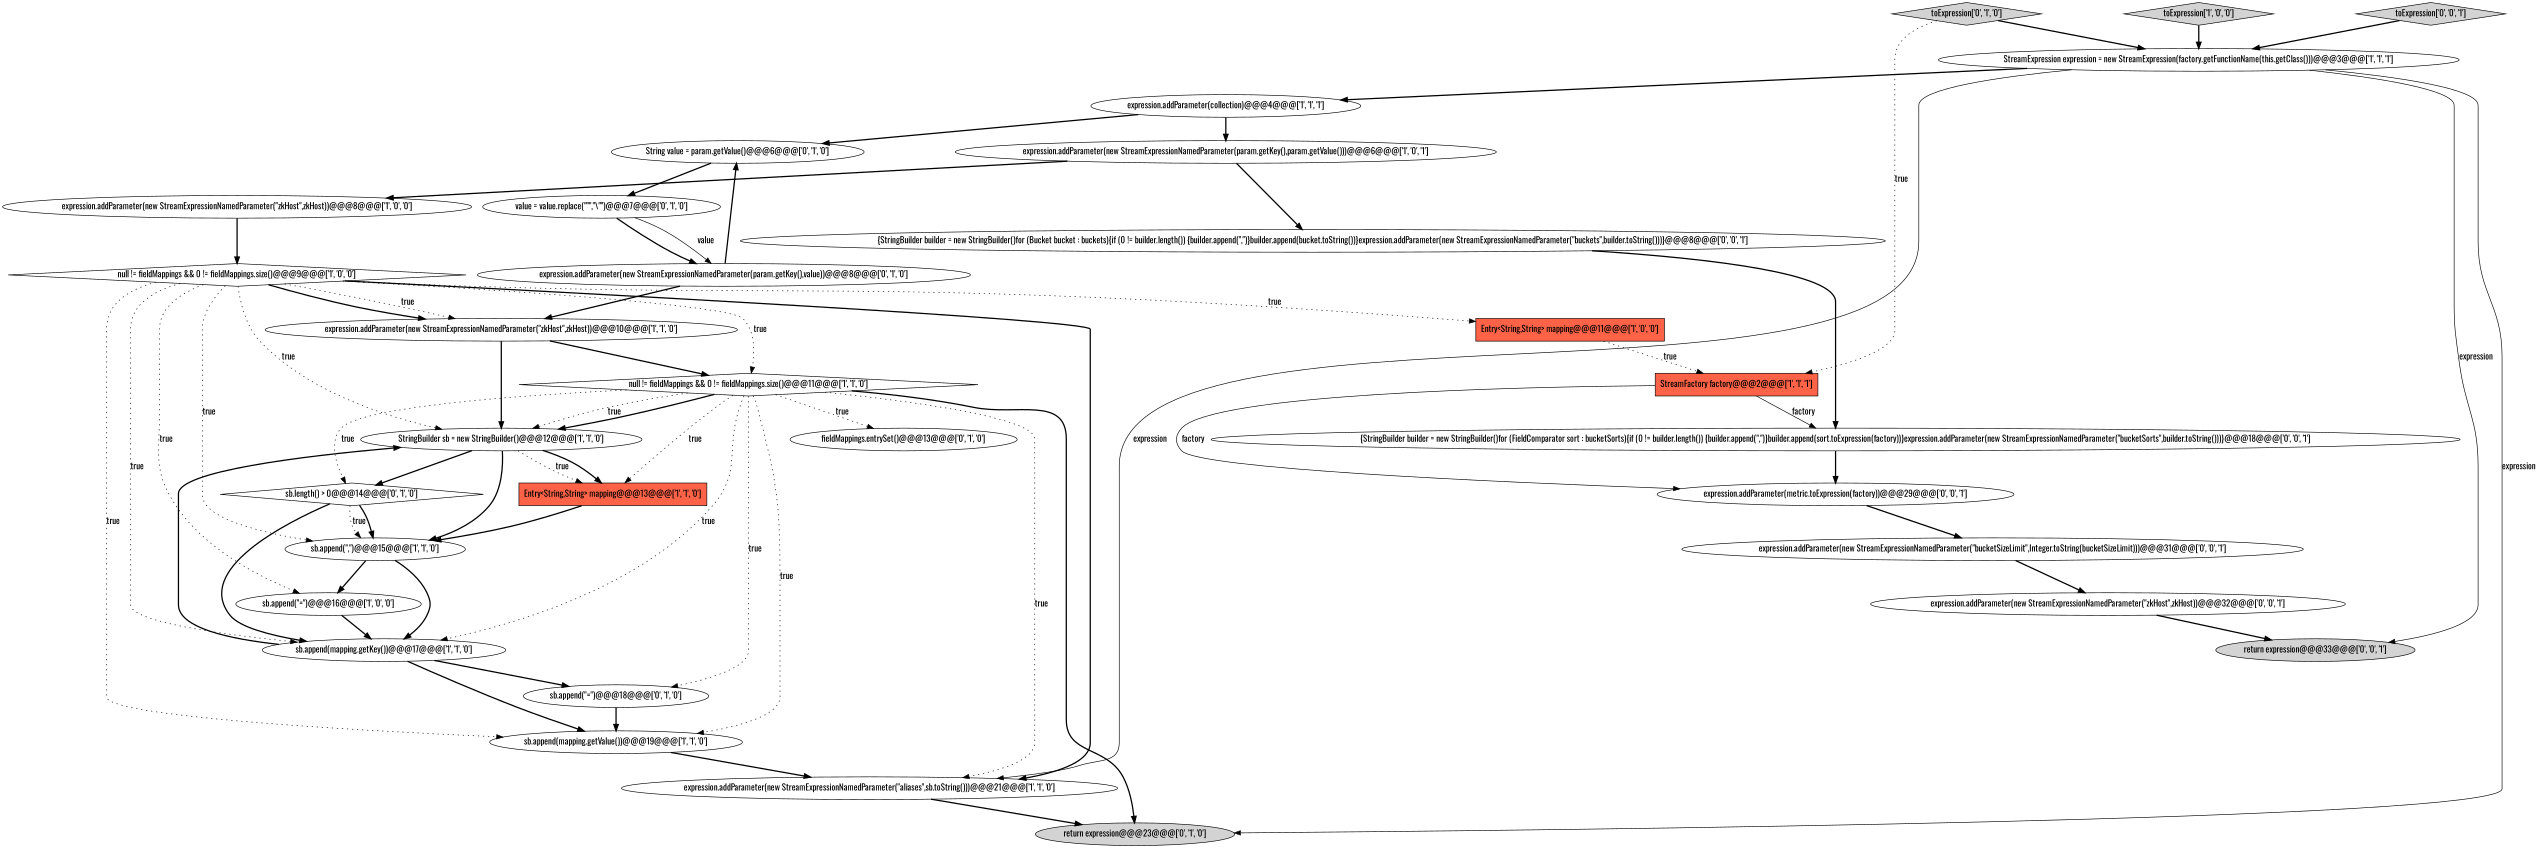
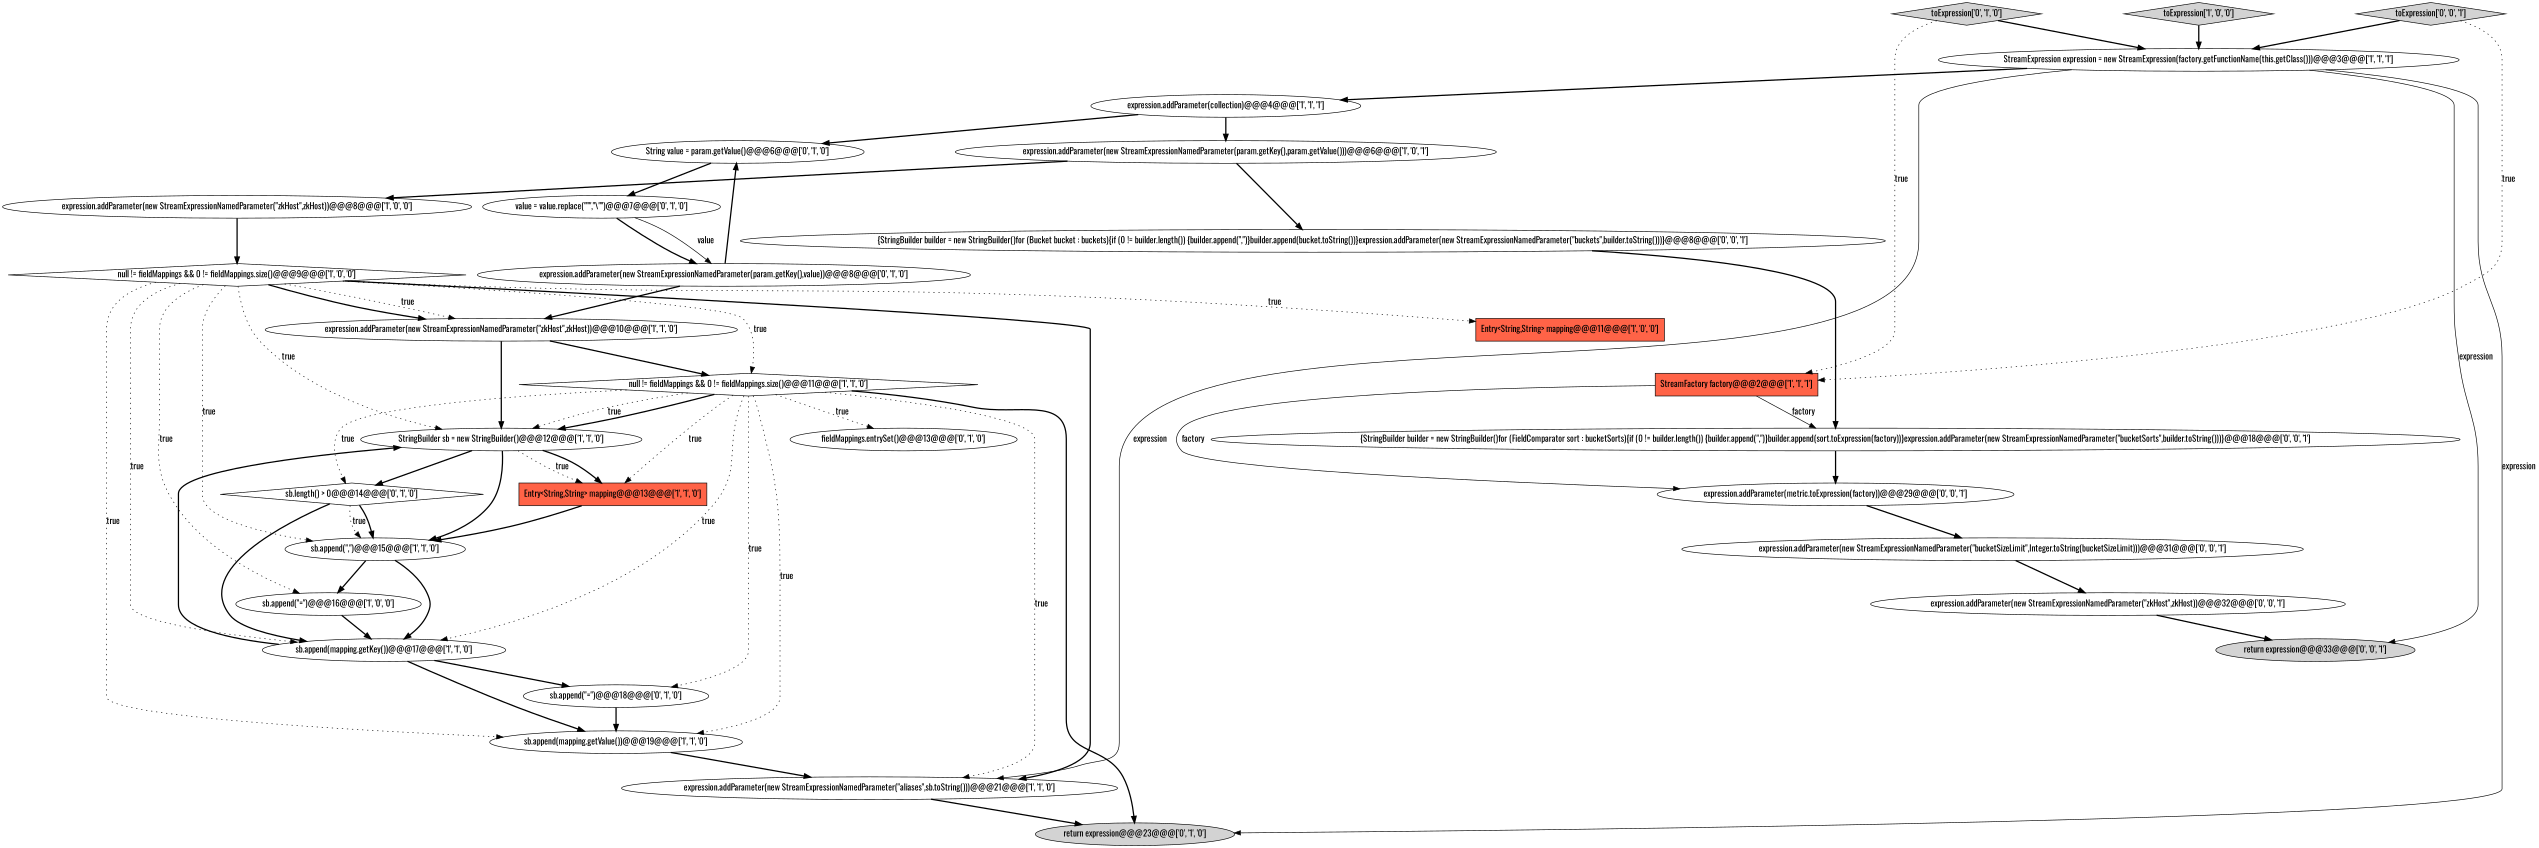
edge "Entry<String,String> mapping@@@11@@@['1', '0', '0']" -> "StreamFactory factory@@@2@@@['1', '1', '1']": now "toExpression['0', '0', '1']" -> "StreamFactory factory@@@2@@@['1', '1', '1']"
